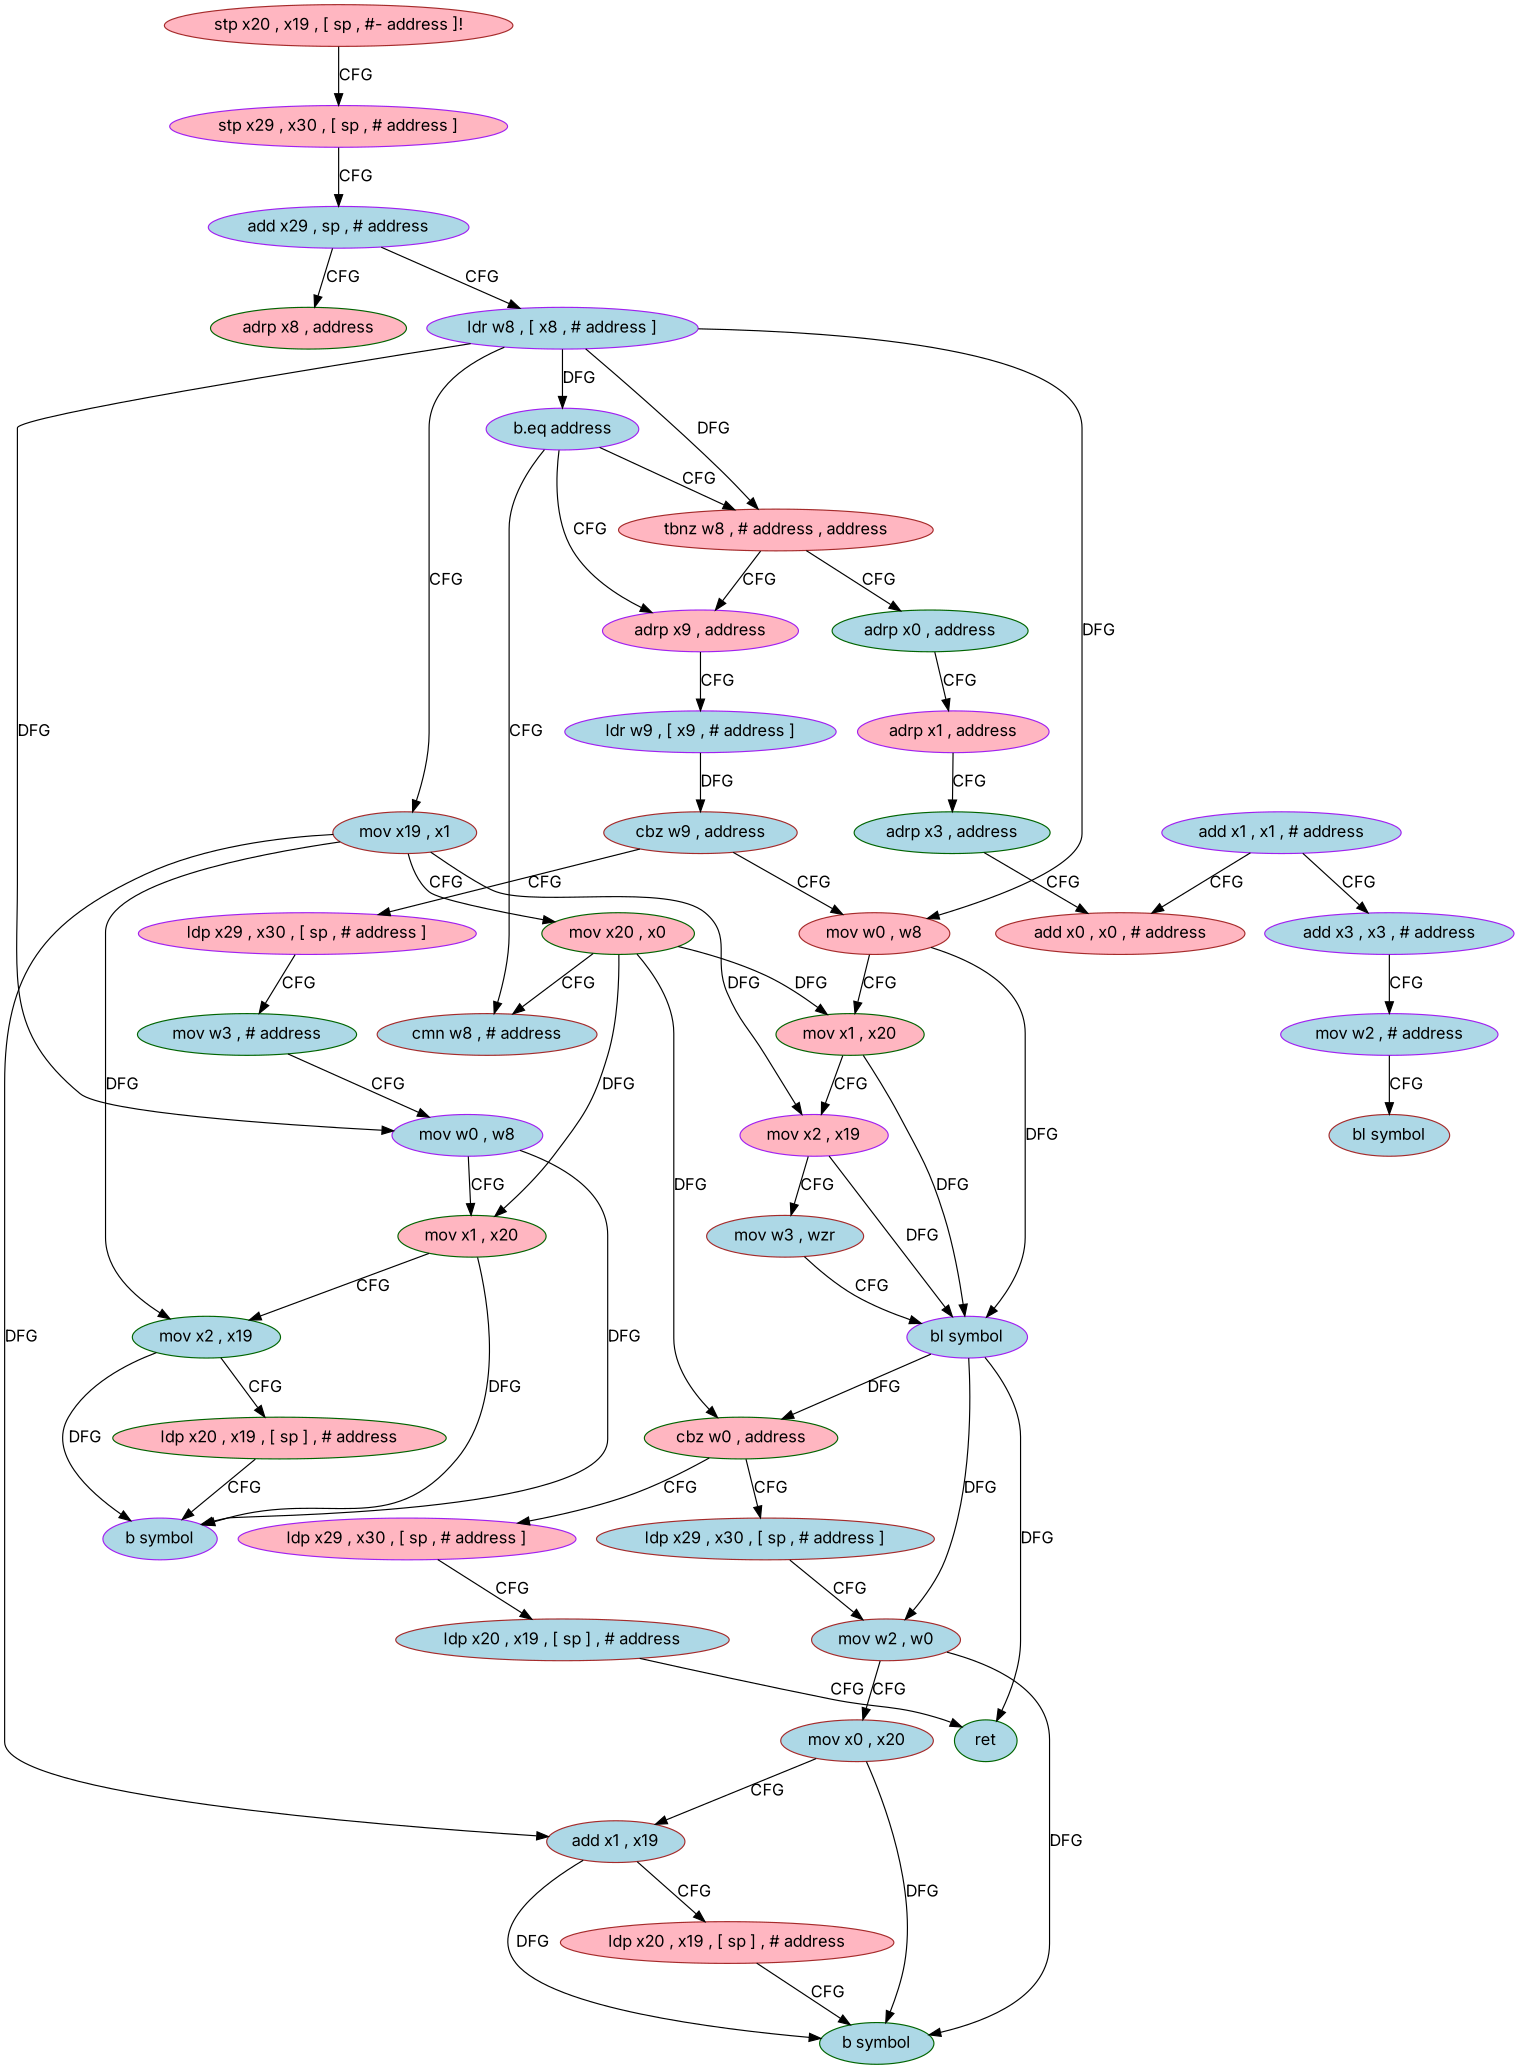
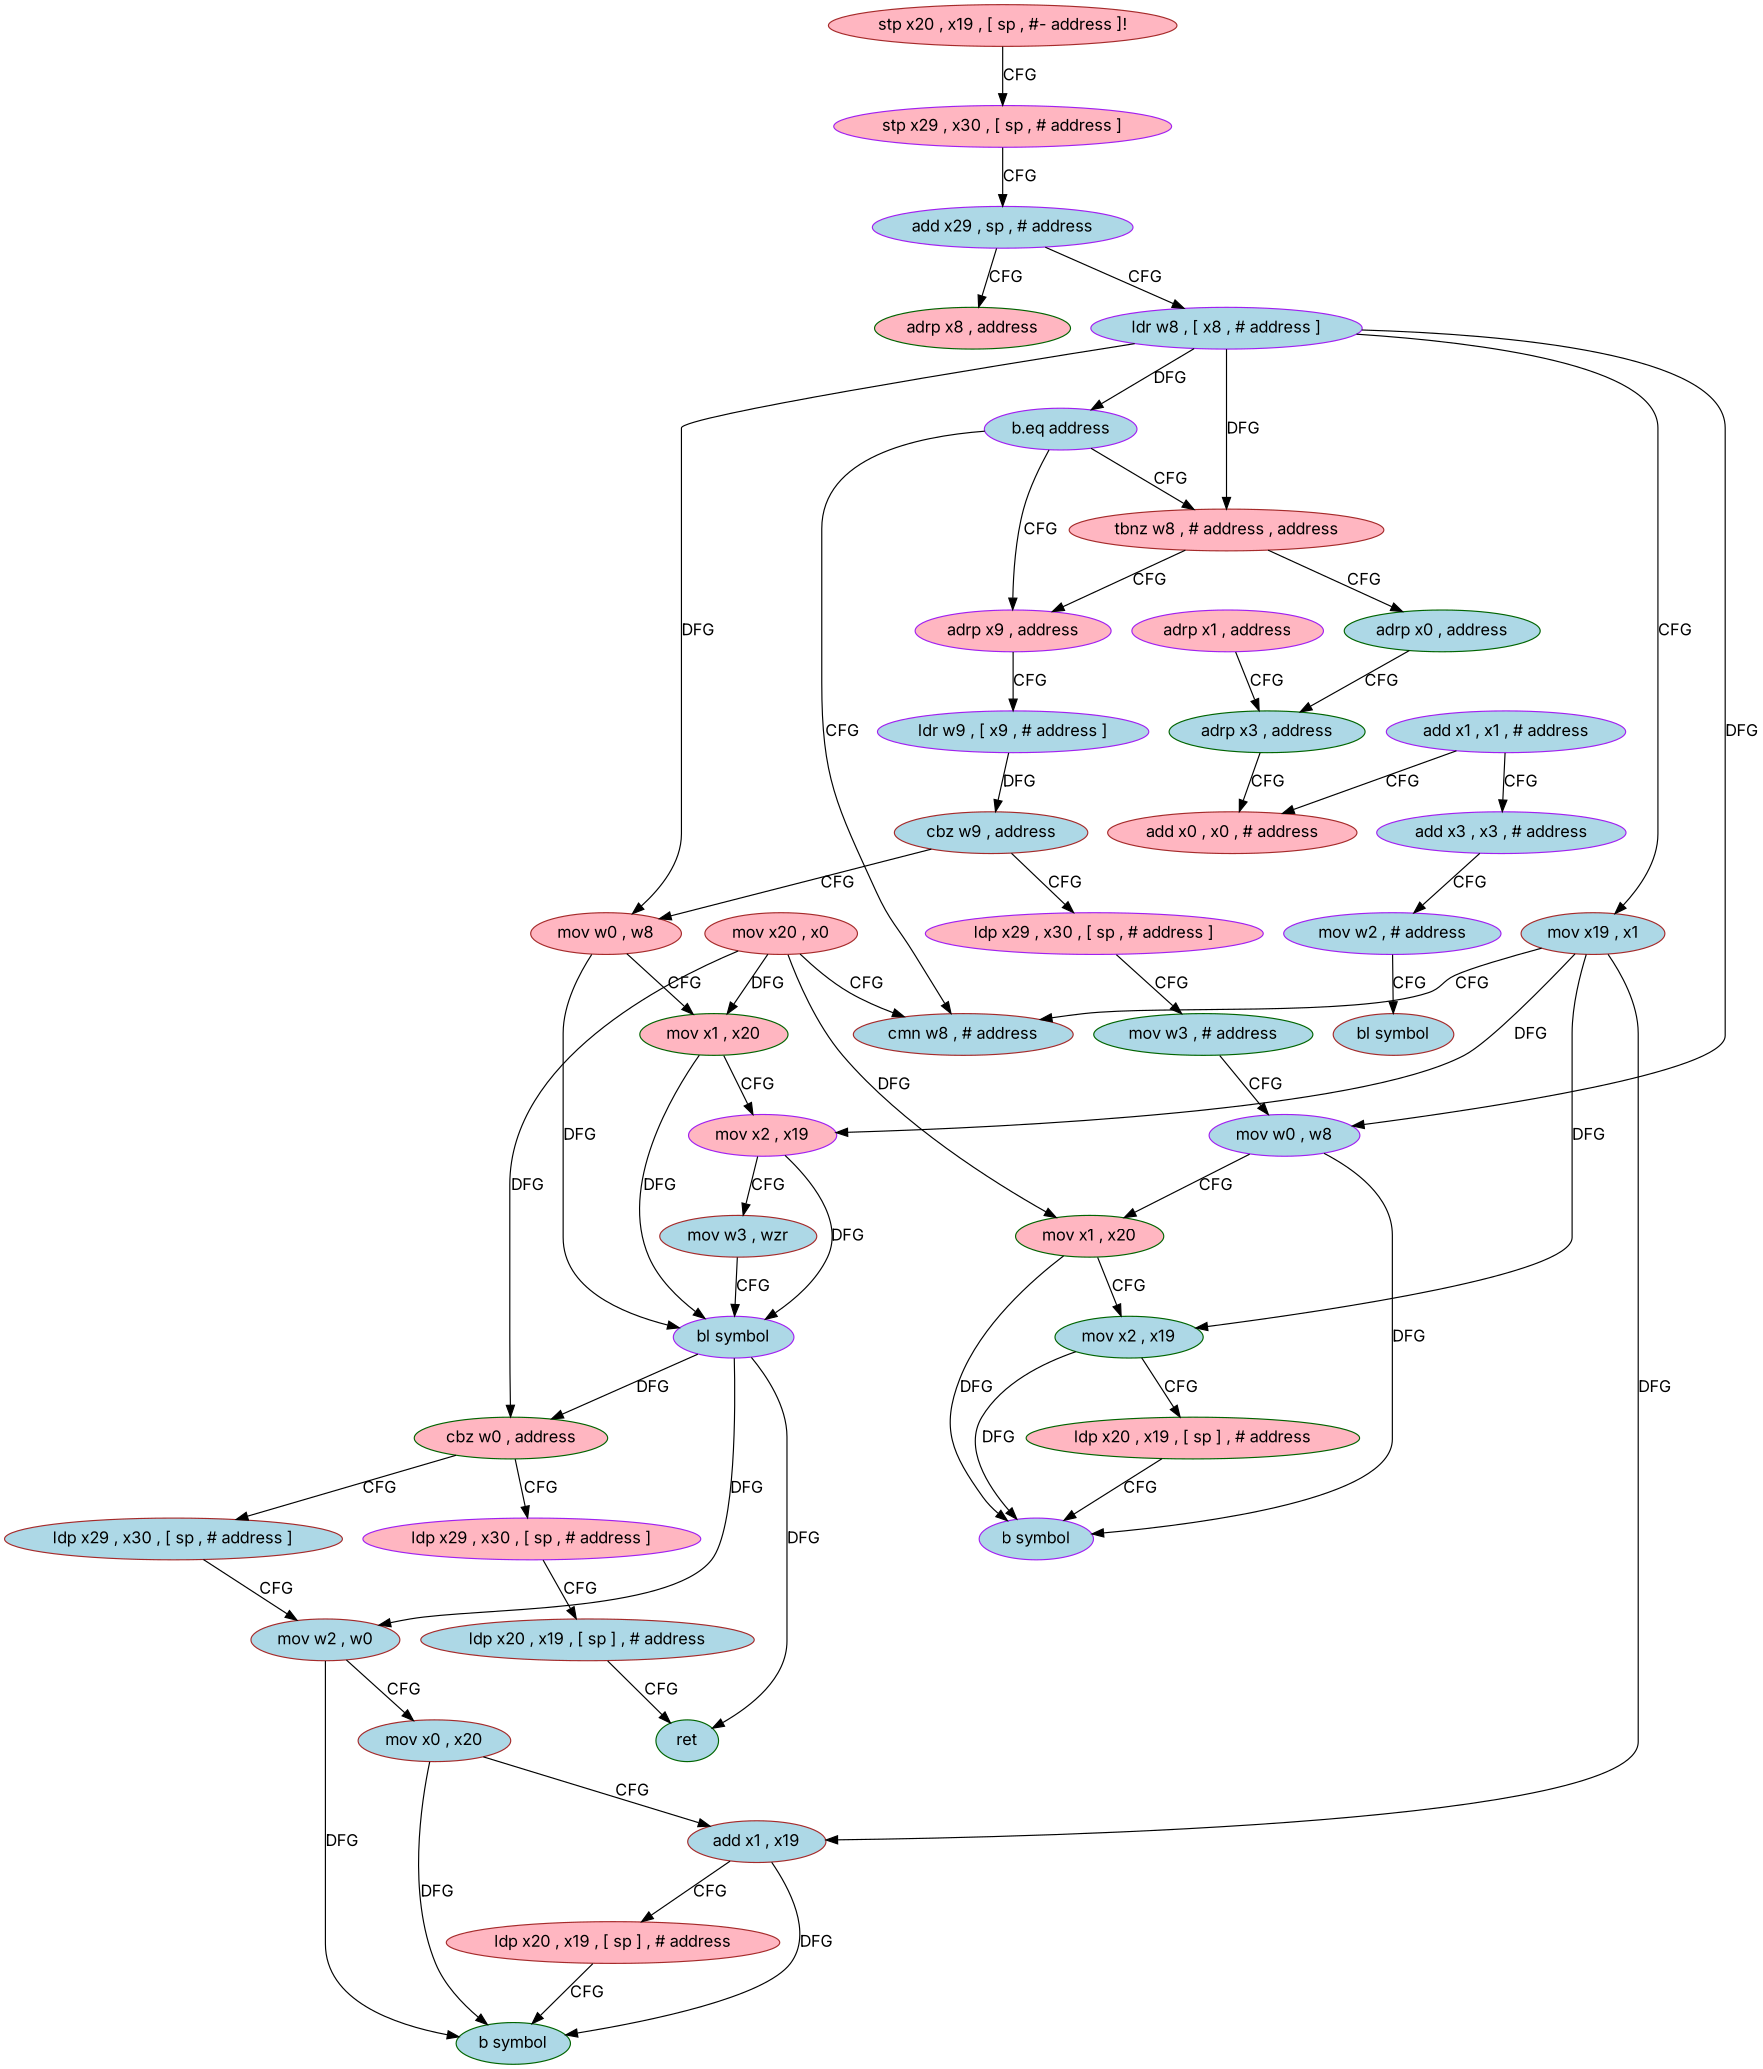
edge "adrp x0 , address" -> "adrp x1 , address": now "adrp x0 , address" -> "adrp x3 , address"
edge "mov x19 , x1" -> "mov x20 , x0": now "mov x19 , x1" -> "cmn w8 , # address"
node "mov x20 , x0": color darkgreen -> brown
